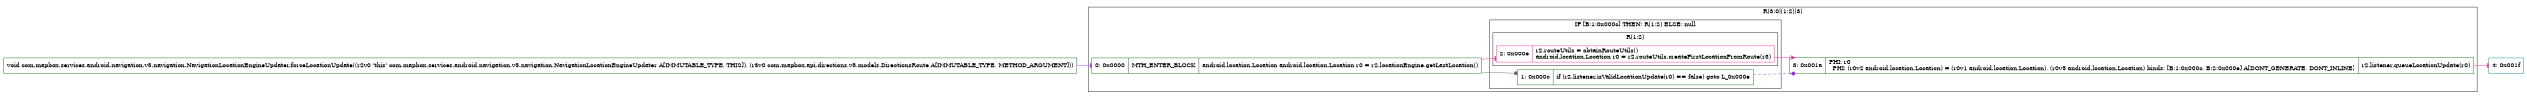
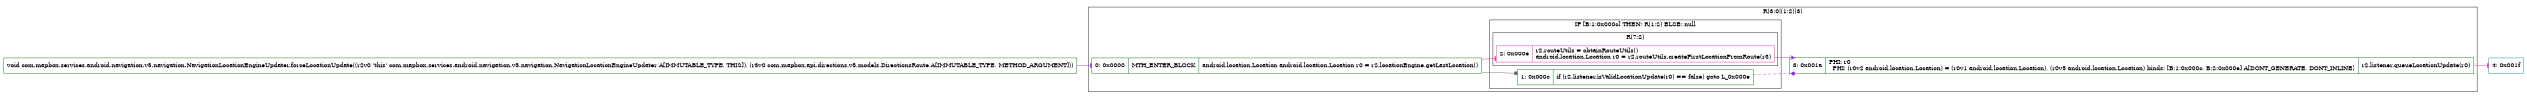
cluster "R(1:2)": label "R(1:2)" -> "R(7:2)"
edge "2: 0x000e" -> "3: 0x001a": color deeppink -> purple
